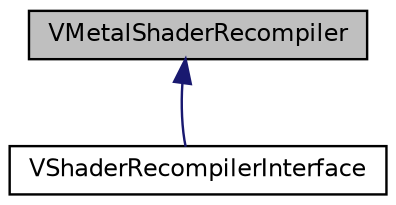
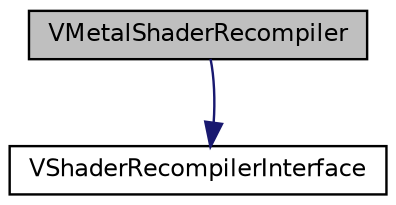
edge "VShaderRecompilerInterface" -> "VMetalShaderRecompiler": reversed
